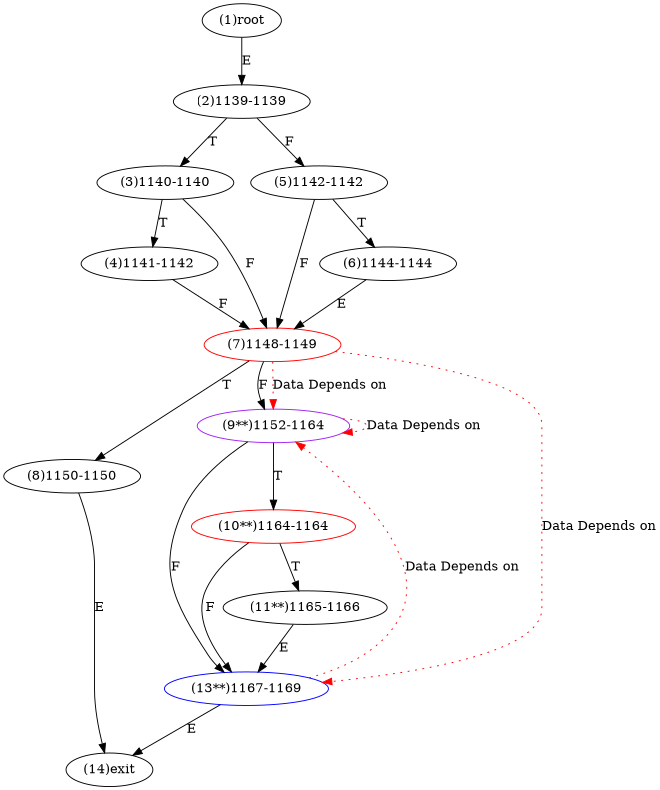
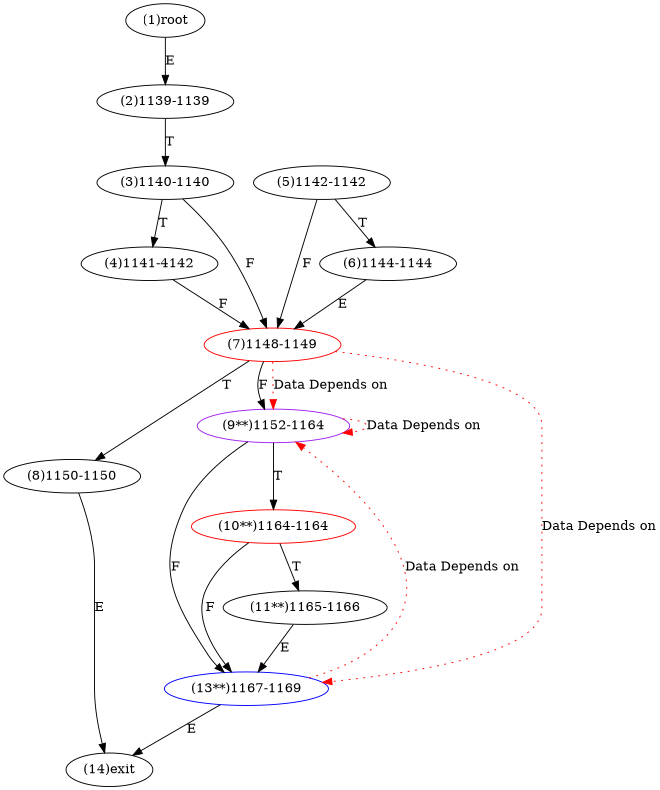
edge "(2)1139-1139" -> "(5)1142-1142": removed, label "F"
node "(4)1141-1142": label "(4)1141-1142" -> "(4)1141-4142"
